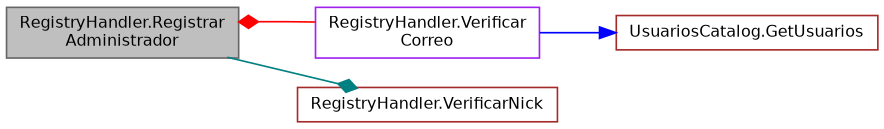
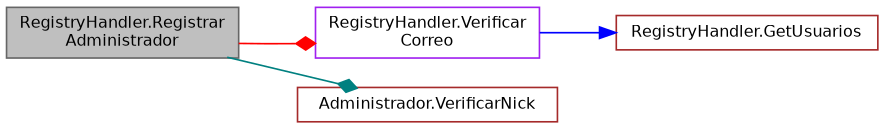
edge "RegistryHandler.Verificar Correo" -> "RegistryHandler.Registrar Administrador": reversed
node "UsuariosCatalog.GetUsuarios": label "UsuariosCatalog.GetUsuarios" -> "RegistryHandler.GetUsuarios"
node "RegistryHandler.VerificarNick": label "RegistryHandler.VerificarNick" -> "Administrador.VerificarNick"
